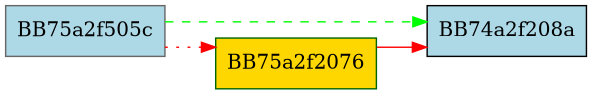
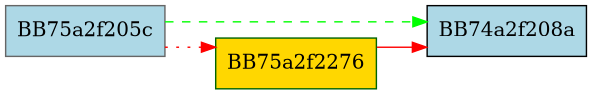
node "BB75a2f505c": label "BB75a2f505c" -> "BB75a2f205c"
node "BB75a2f2076": label "BB75a2f2076" -> "BB75a2f2276"
